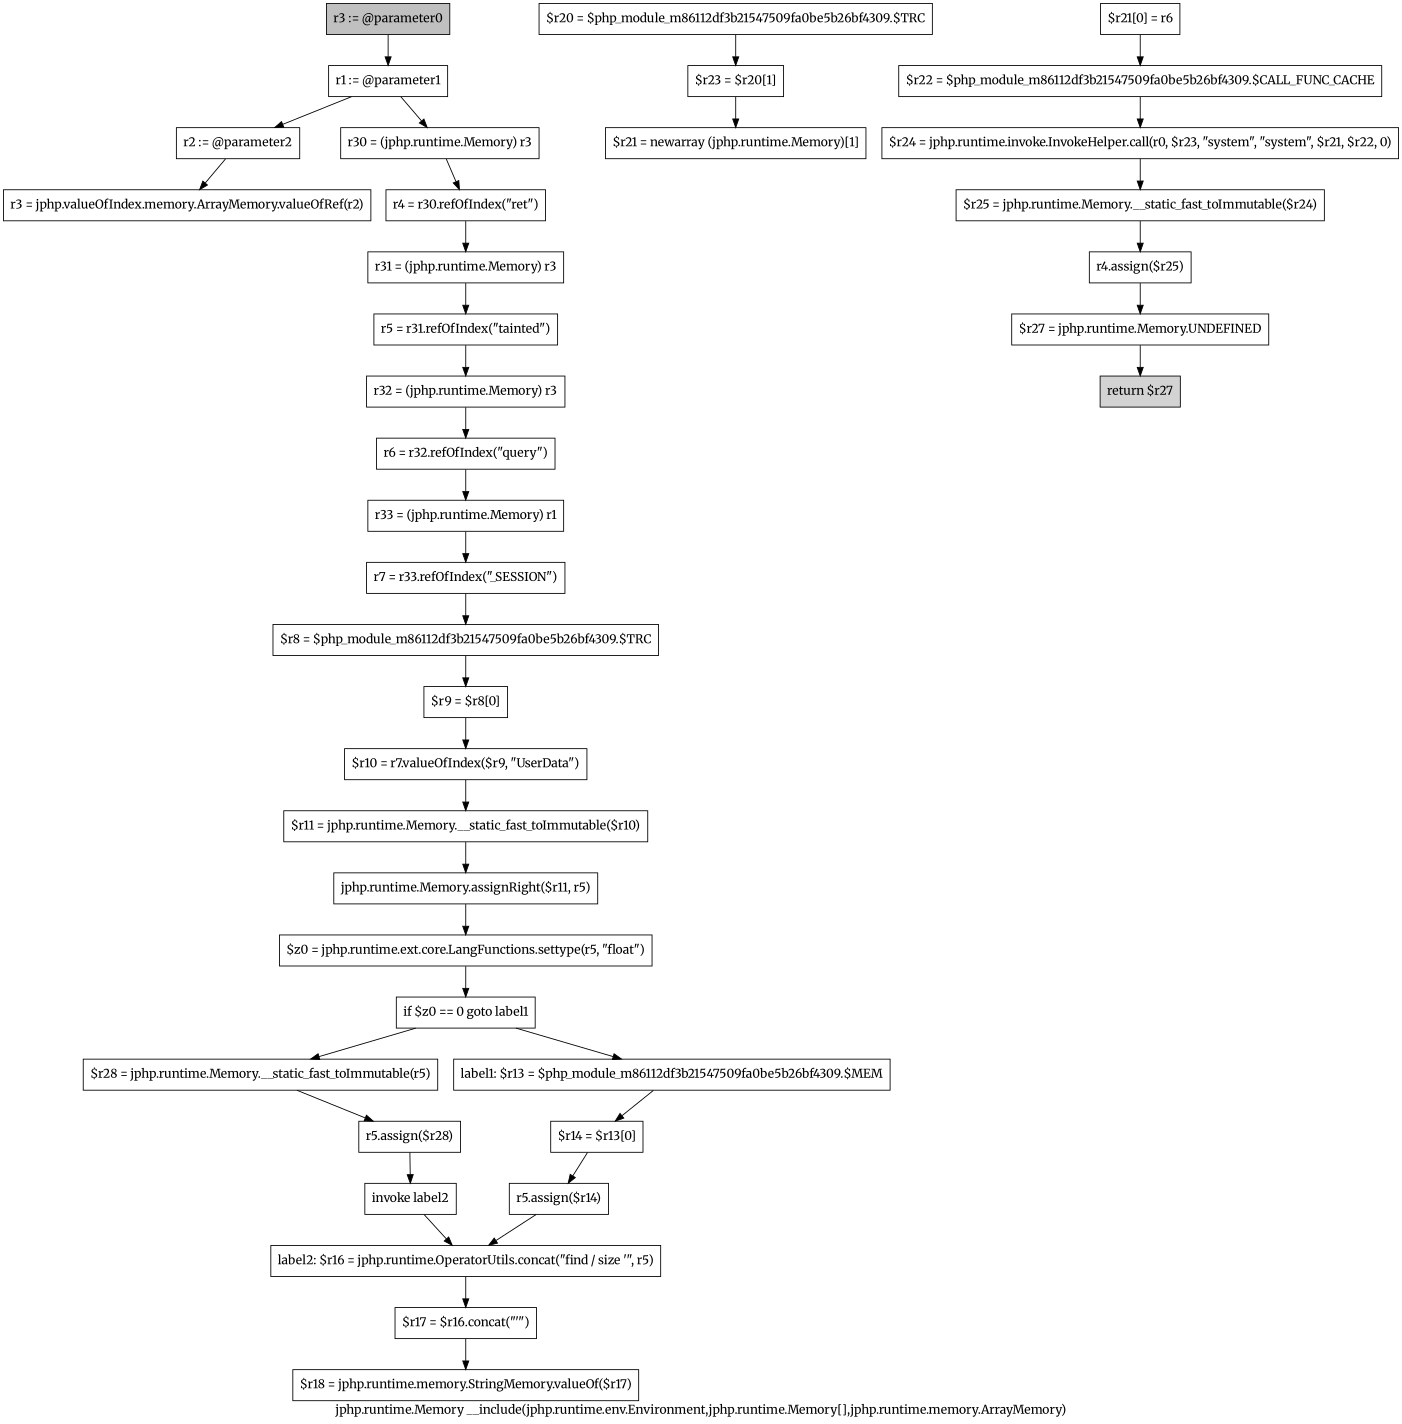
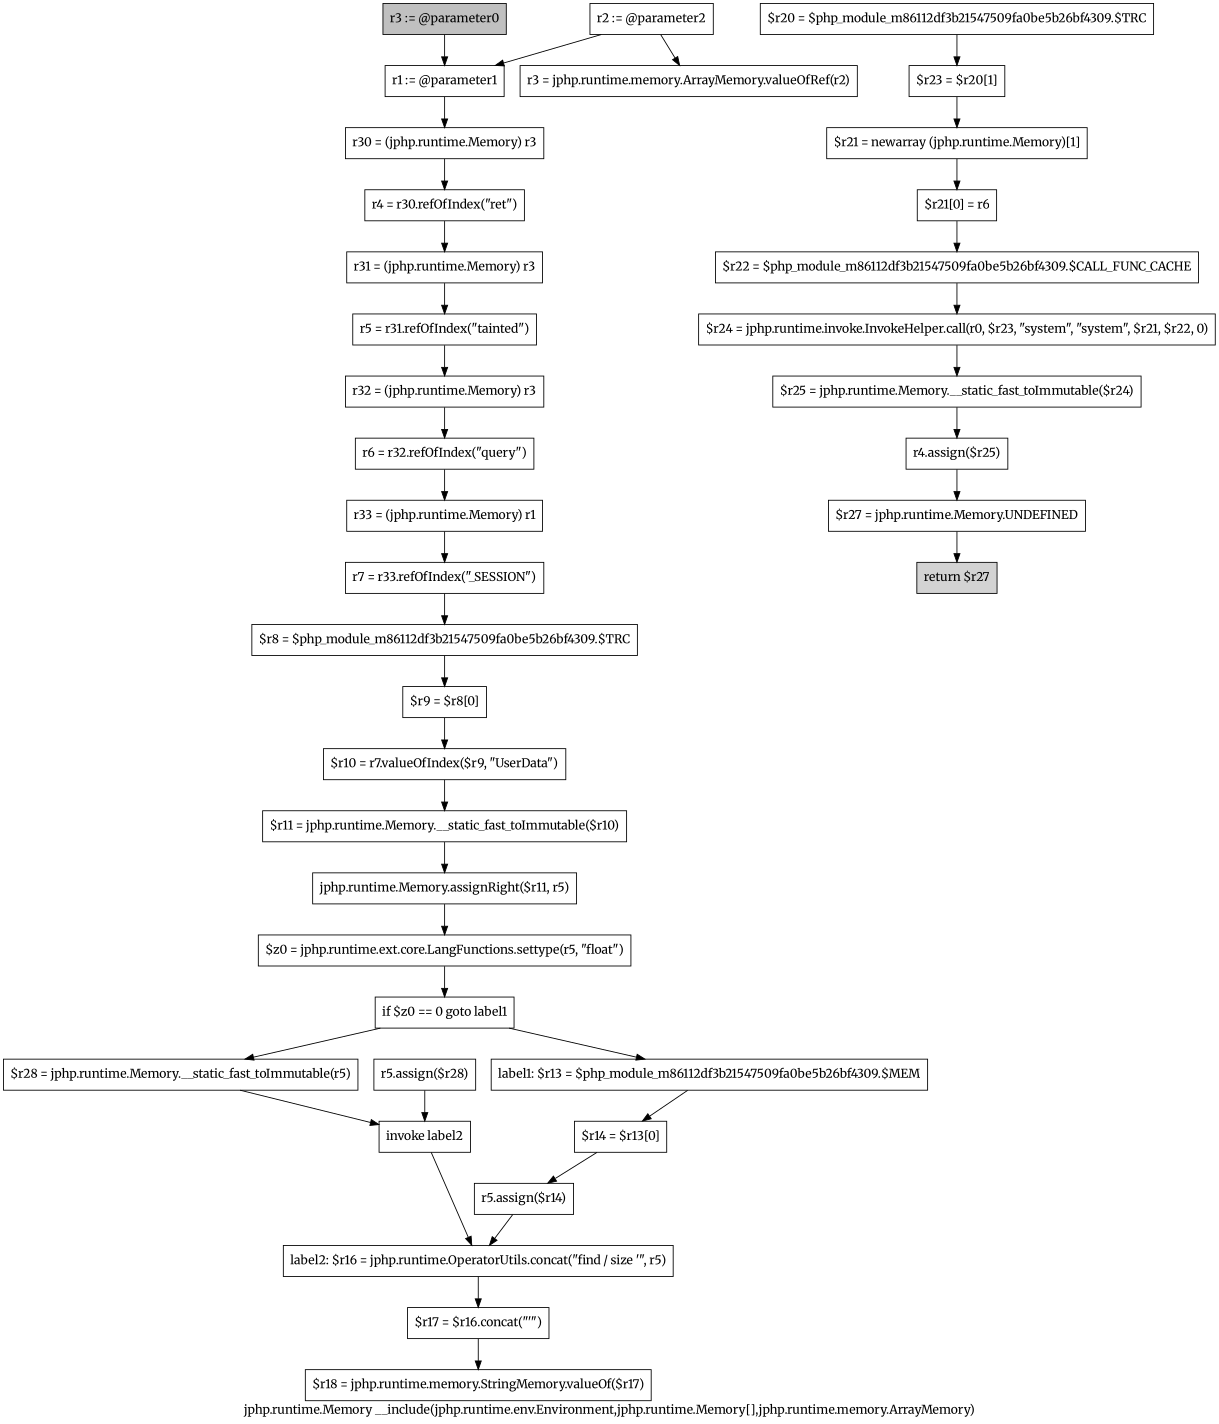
edge "r1 := @parameter1" -> "r2 := @parameter2": reversed
edge "$r21 = newarray (jphp.runtime.Memory)[1]" -> "$r21[0] = r6": added
node "r3 = jphp.valueOfIndex.memory.ArrayMemory.valueOfRef(r2)": label "r3 = jphp.valueOfIndex.memory.ArrayMemory.valueOfRef(r2)" -> "r3 = jphp.runtime.memory.ArrayMemory.valueOfRef(r2)"
edge "$r28 = jphp.runtime.Memory.__static_fast_toImmutable(r5)" -> "r5.assign($r28)": now "$r28 = jphp.runtime.Memory.__static_fast_toImmutable(r5)" -> "invoke label2"
